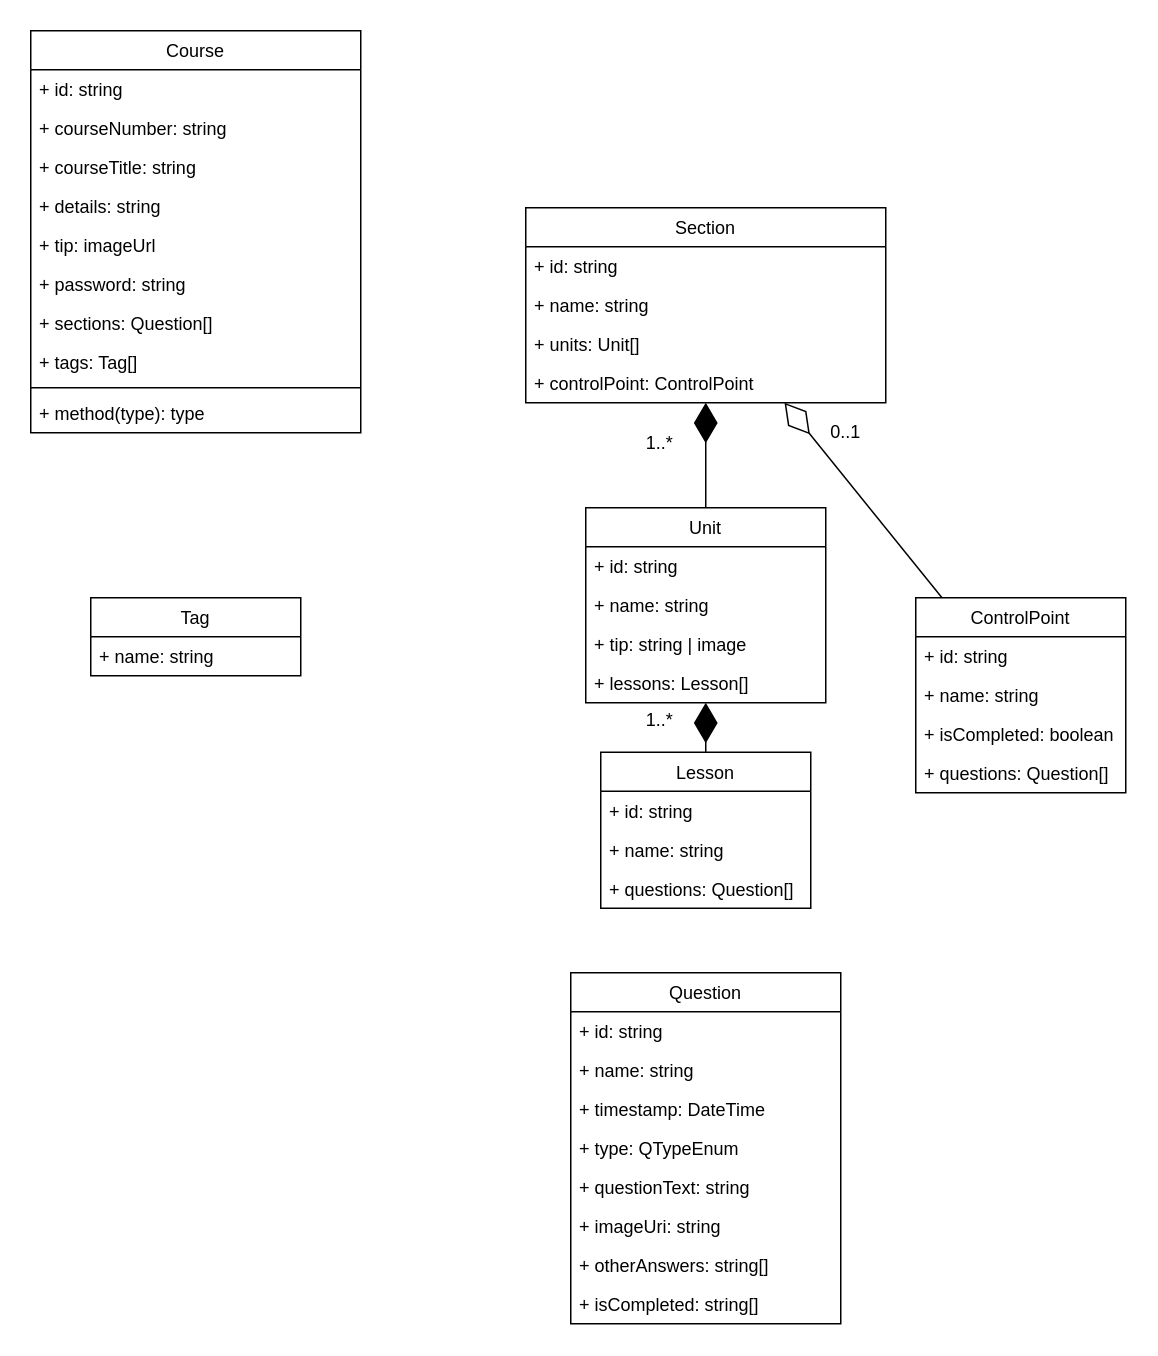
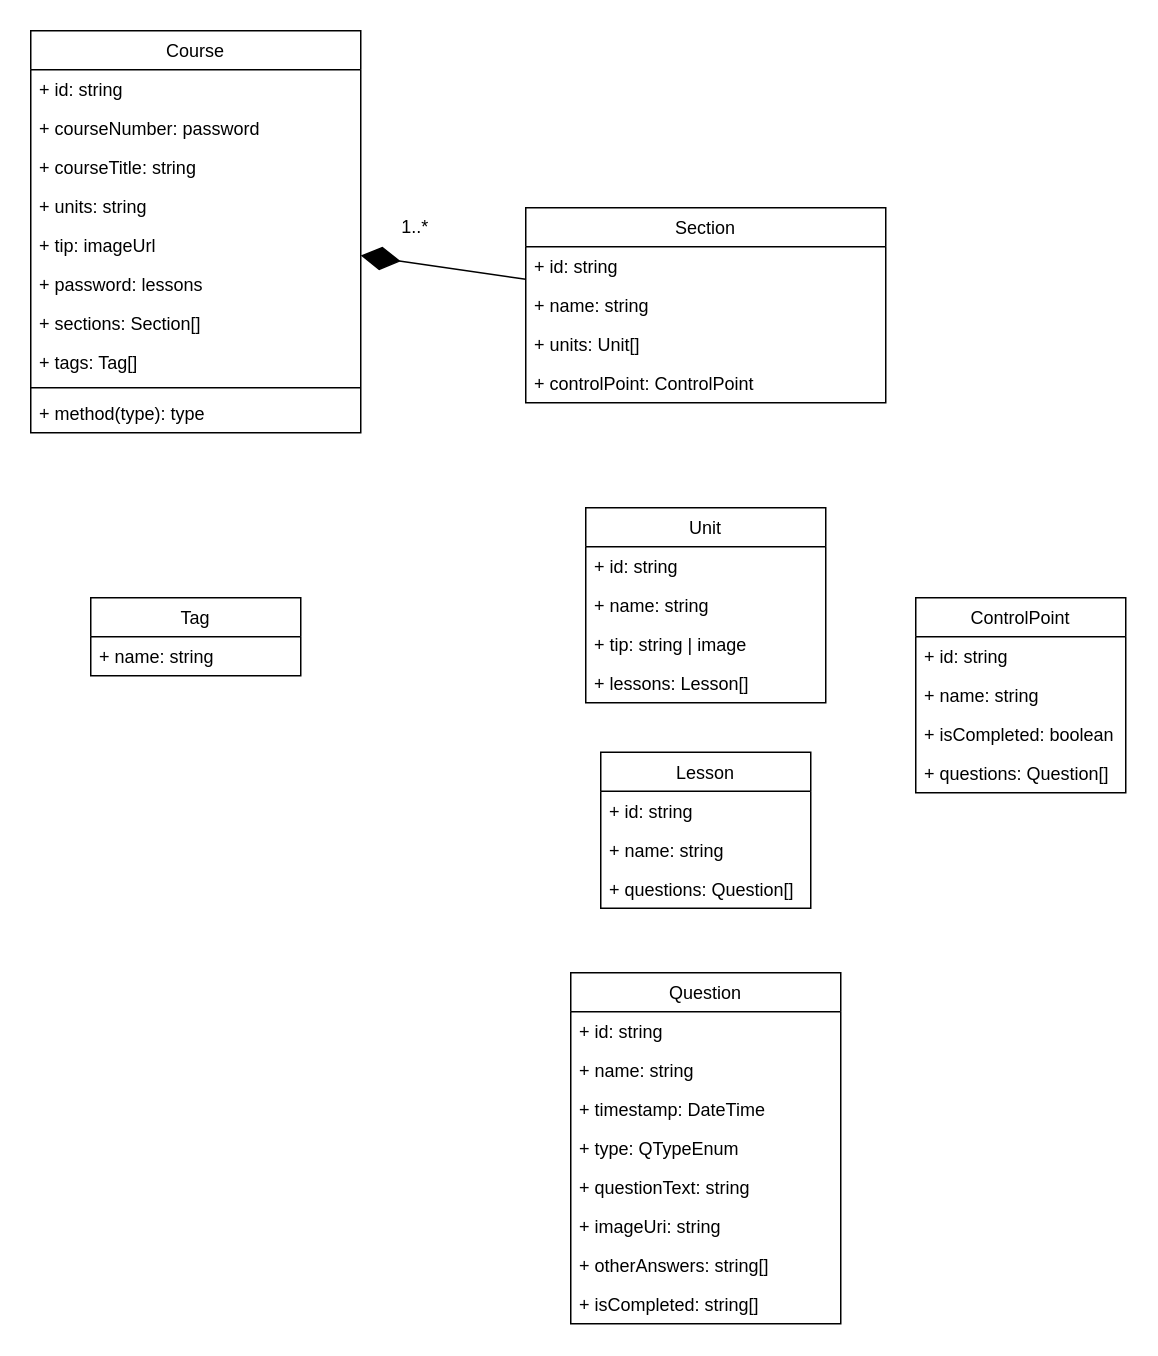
node "+ courseNumber: string": label "+ courseNumber: string" -> "+ courseNumber: password"
node "+ details: string": label "+ details: string" -> "+ units: string"
edge "Section" -> "Course": added, label "1..*"
node "+ password: string": label "+ password: string" -> "+ password: lessons"
node "+ sections: Question[]": label "+ sections: Question[]" -> "+ sections: Section[]"
edge "Unit" -> "Section": removed, label "1..*"
edge "ControlPoint" -> "Section": removed, label "0..1"
edge "Lesson" -> "Unit": removed, label "1..*"
